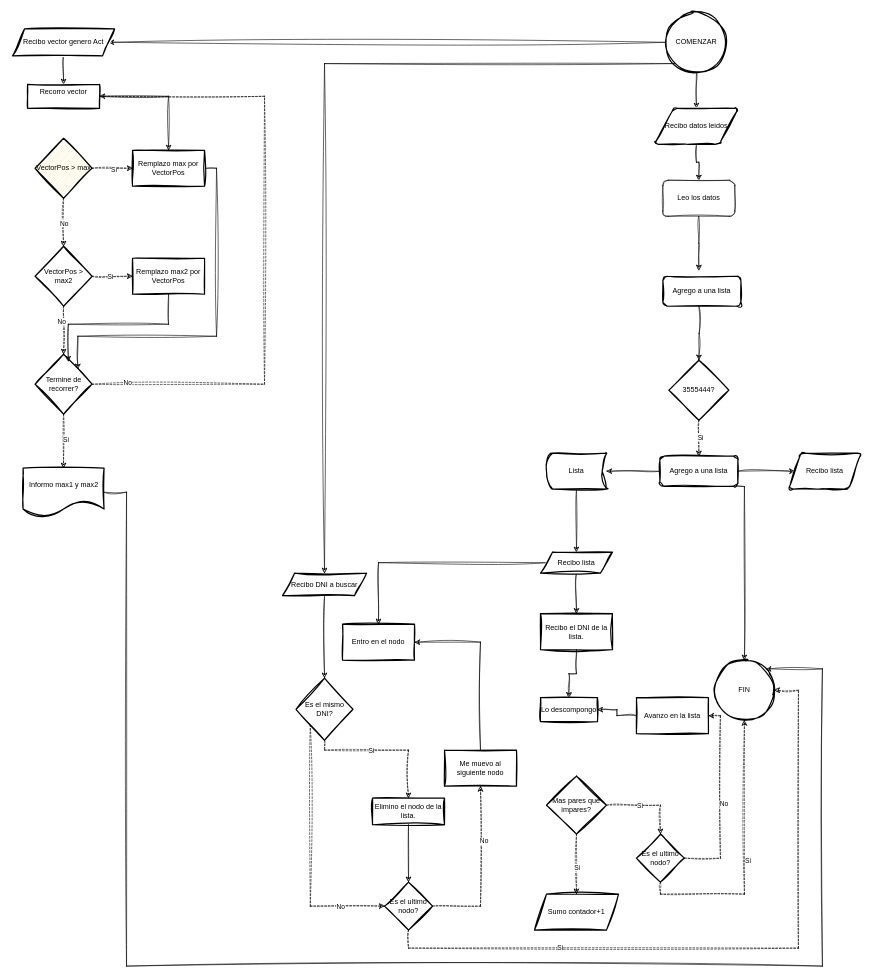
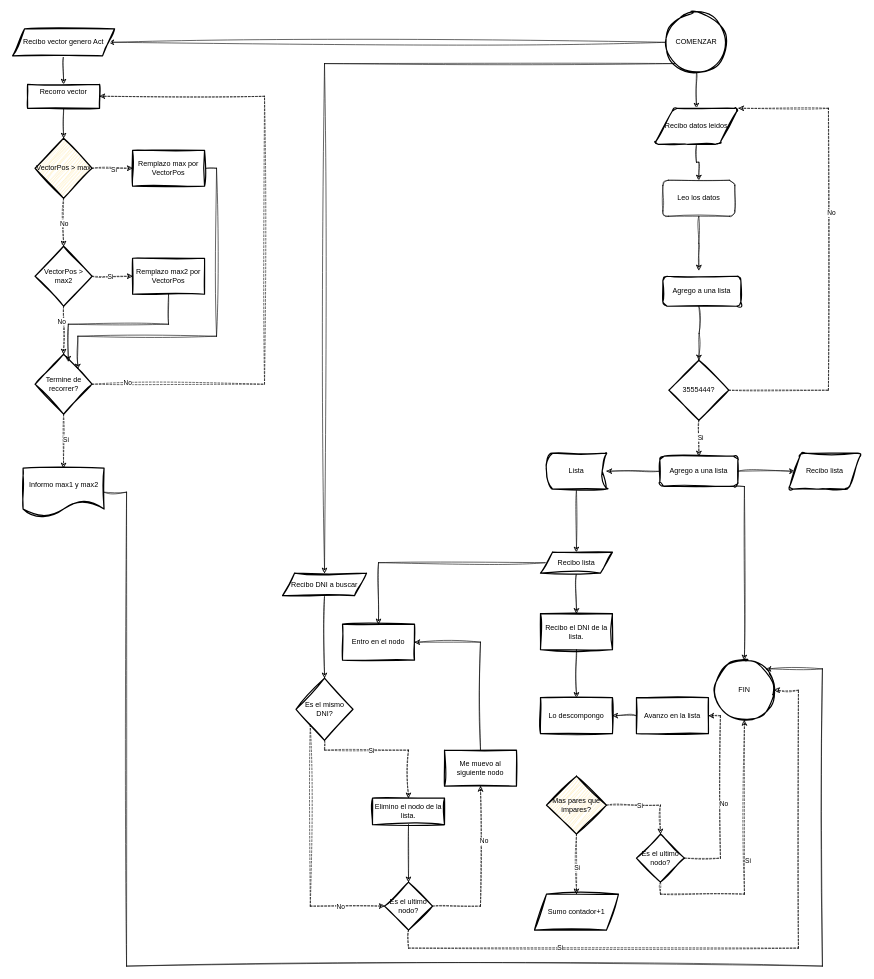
edge "Recorro vector" -> "Remplazo max por VectorPos": now "Recorro vector" -> "VectorPos > max"
edge "3555444?" -> "Recibo datos leidos": added, label "No"
node "Lo descompongo": size 57x24 -> 72x36
node "Mas pares que impares?": fillcolor #ffffff -> #fff2cc
